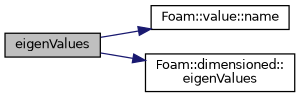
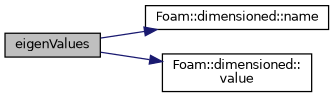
node "Foam::value::name": label "Foam::value::name" -> "Foam::dimensioned::name"
node "Foam::dimensioned:: eigenValues": label "Foam::dimensioned:: eigenValues" -> "Foam::dimensioned:: value"
